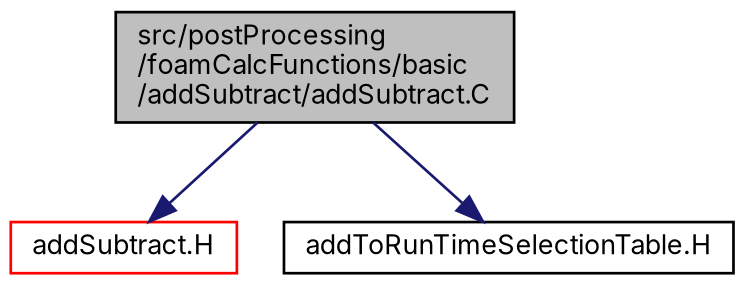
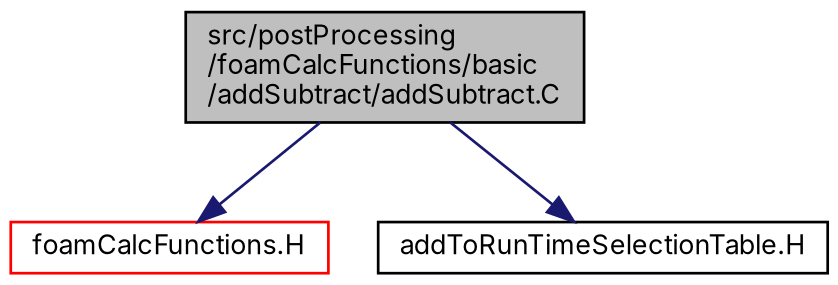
node "addSubtract.H": label "addSubtract.H" -> "foamCalcFunctions.H"
